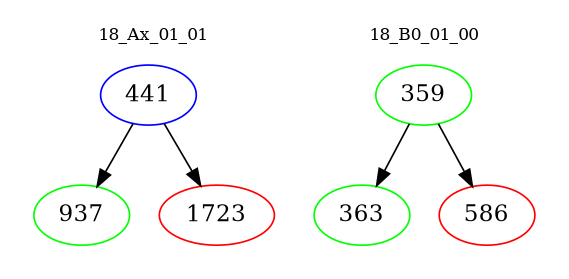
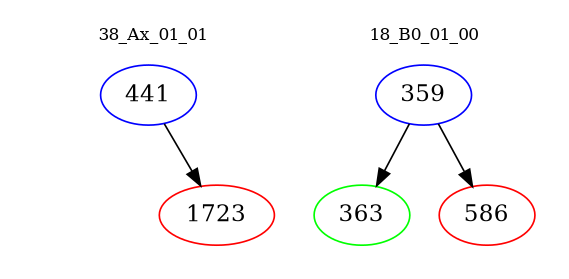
cluster "18_Ax_01_01": label "18_Ax_01_01" -> "38_Ax_01_01"
node "359": color green -> blue
node "937": removed
